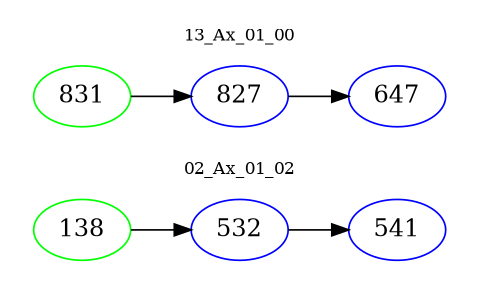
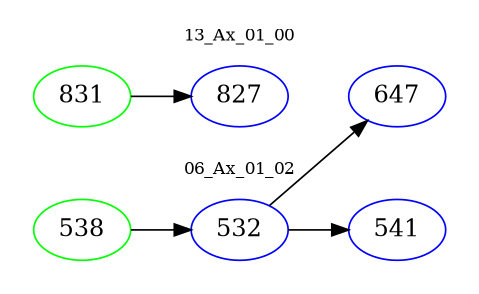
edge "827" -> "647": now "532" -> "647"
cluster "02_Ax_01_02": label "02_Ax_01_02" -> "06_Ax_01_02"
node "138": label "138" -> "538"
